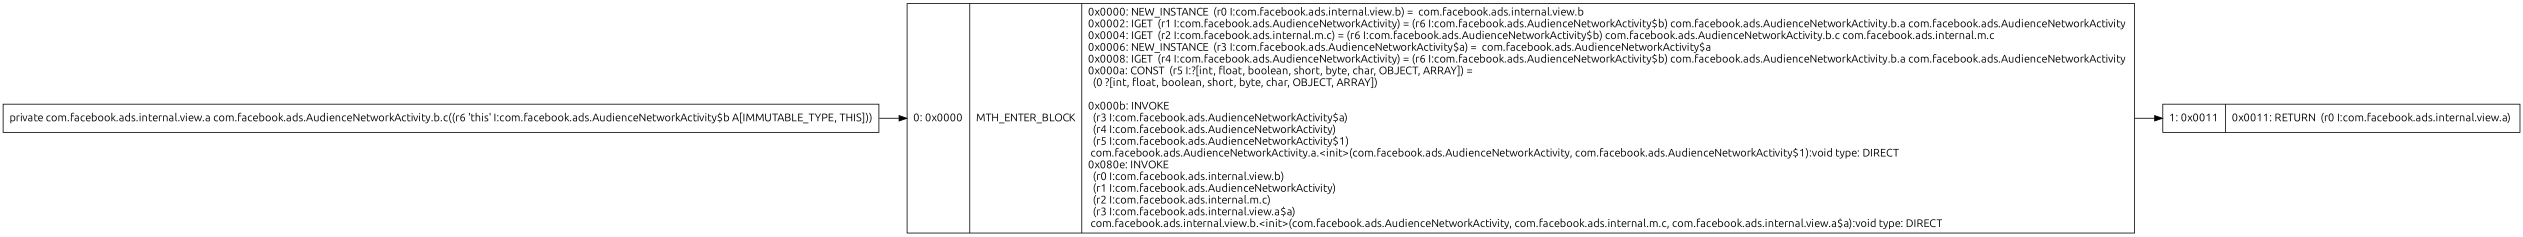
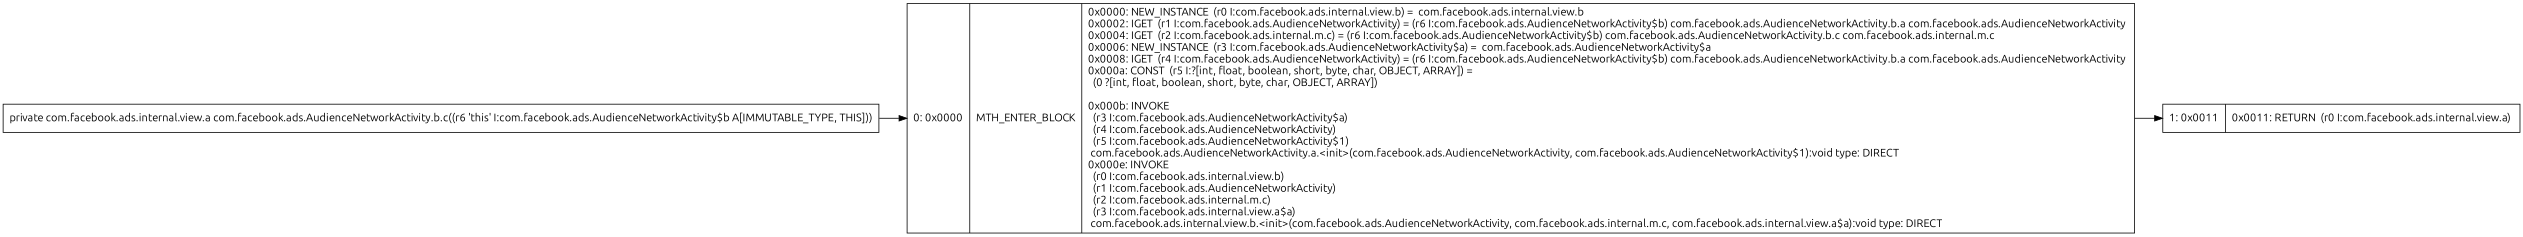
node "0: 0x0000": text "0x080e: INVOKE" -> "0x000e: INVOKE"
